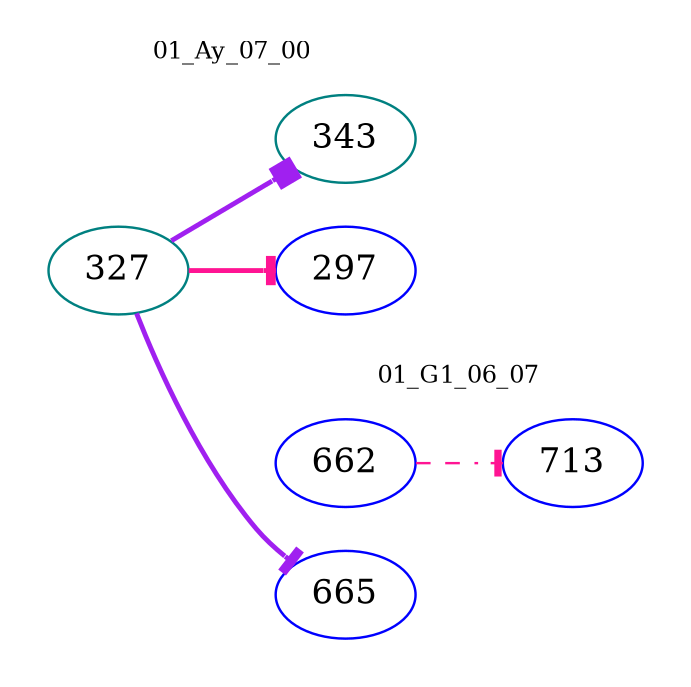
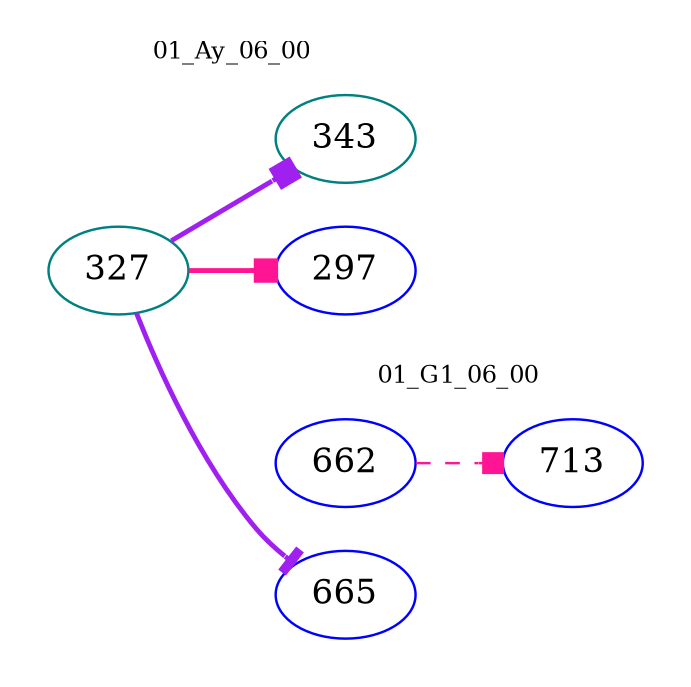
cluster "01_Ay_07_00": label "01_Ay_07_00" -> "01_Ay_06_00"
edge "327" -> "297": arrowhead tee -> box
cluster "01_G1_06_07": label "01_G1_06_07" -> "01_G1_06_00"
edge "662" -> "713": arrowhead tee -> box
